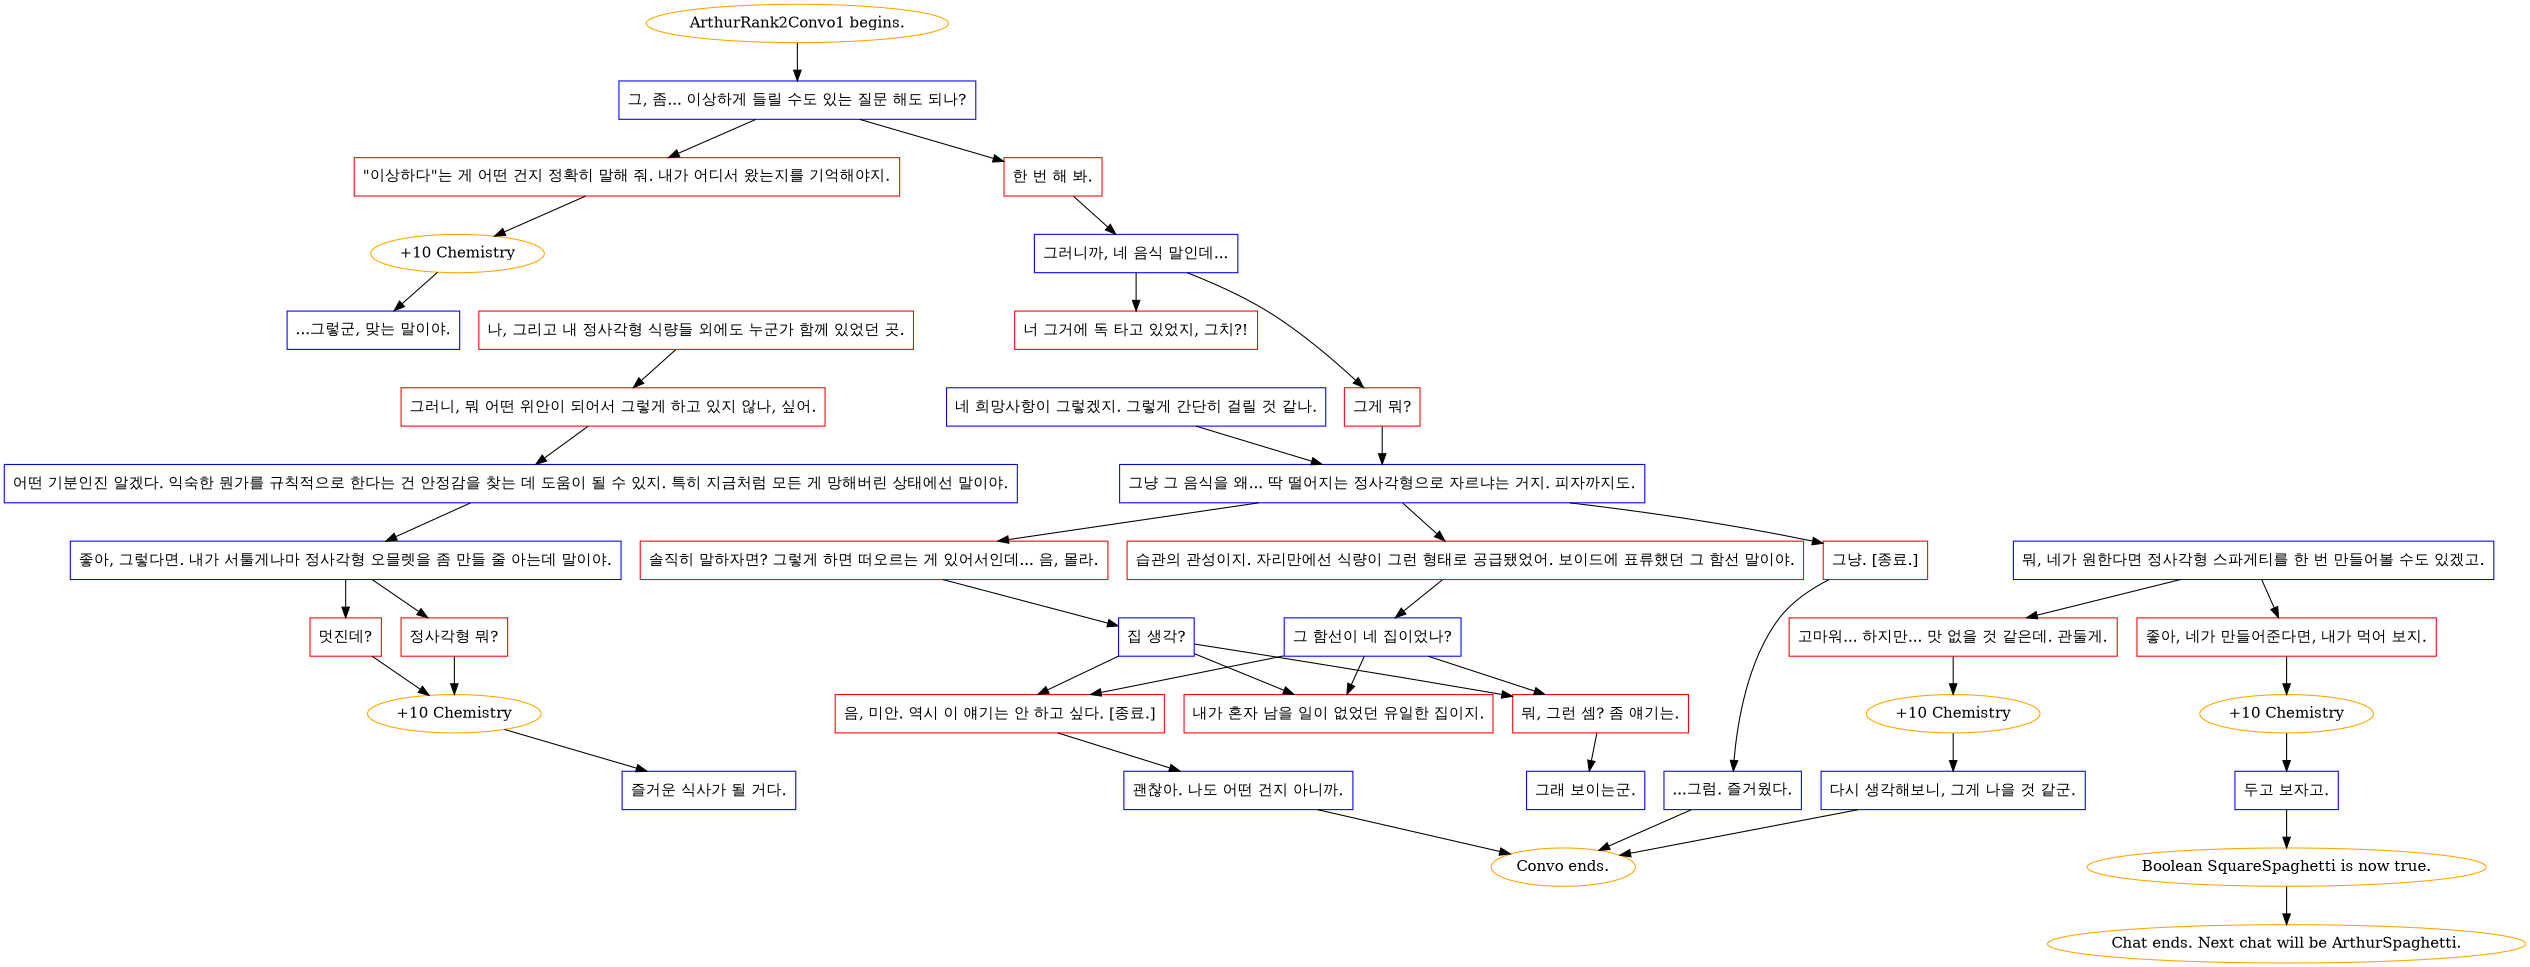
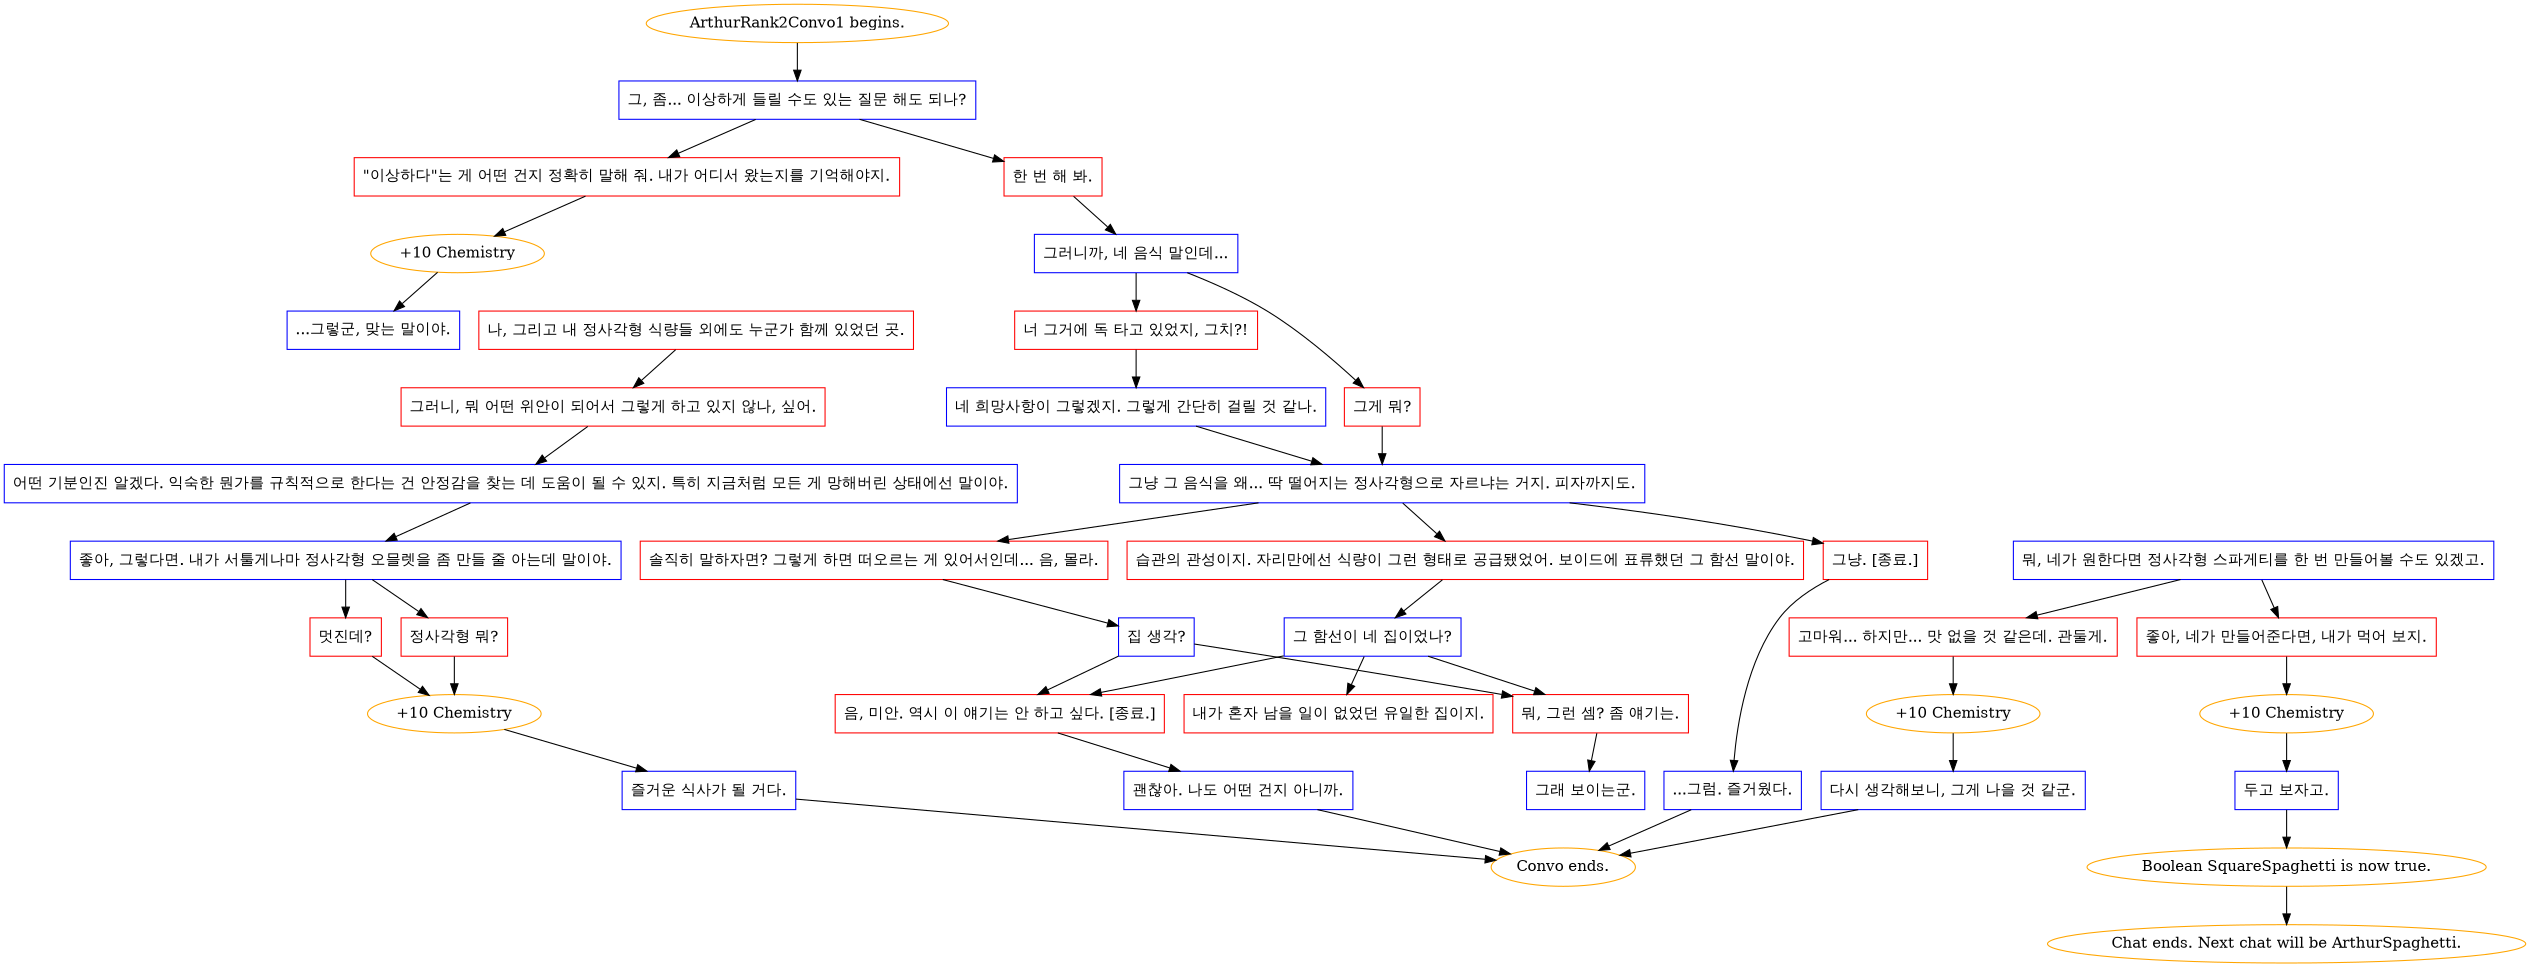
edge "너 그거에 독 타고 있었지, 그치?!" -> "네 희망사항이 그렇겠지. 그렇게 간단히 걸릴 것 같나.": added
edge "집 생각?" -> "내가 혼자 남을 일이 없었던 유일한 집이지.": removed
edge "즐거운 식사가 될 거다." -> "Convo ends.": added
